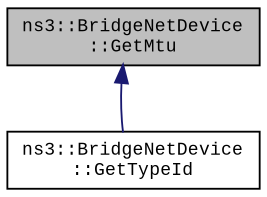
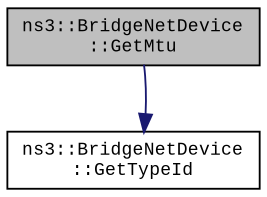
edge "ns3::BridgeNetDevice ::GetTypeId" -> "ns3::BridgeNetDevice ::GetMtu": reversed
